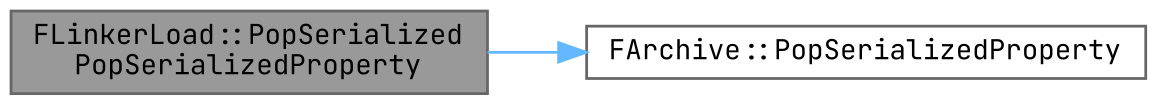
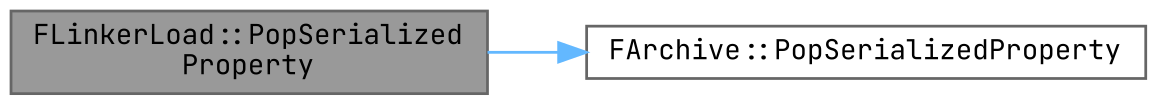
node "FLinkerLoad::PopSerialized PopSerializedProperty": label "FLinkerLoad::PopSerialized PopSerializedProperty" -> "FLinkerLoad::PopSerialized Property"
